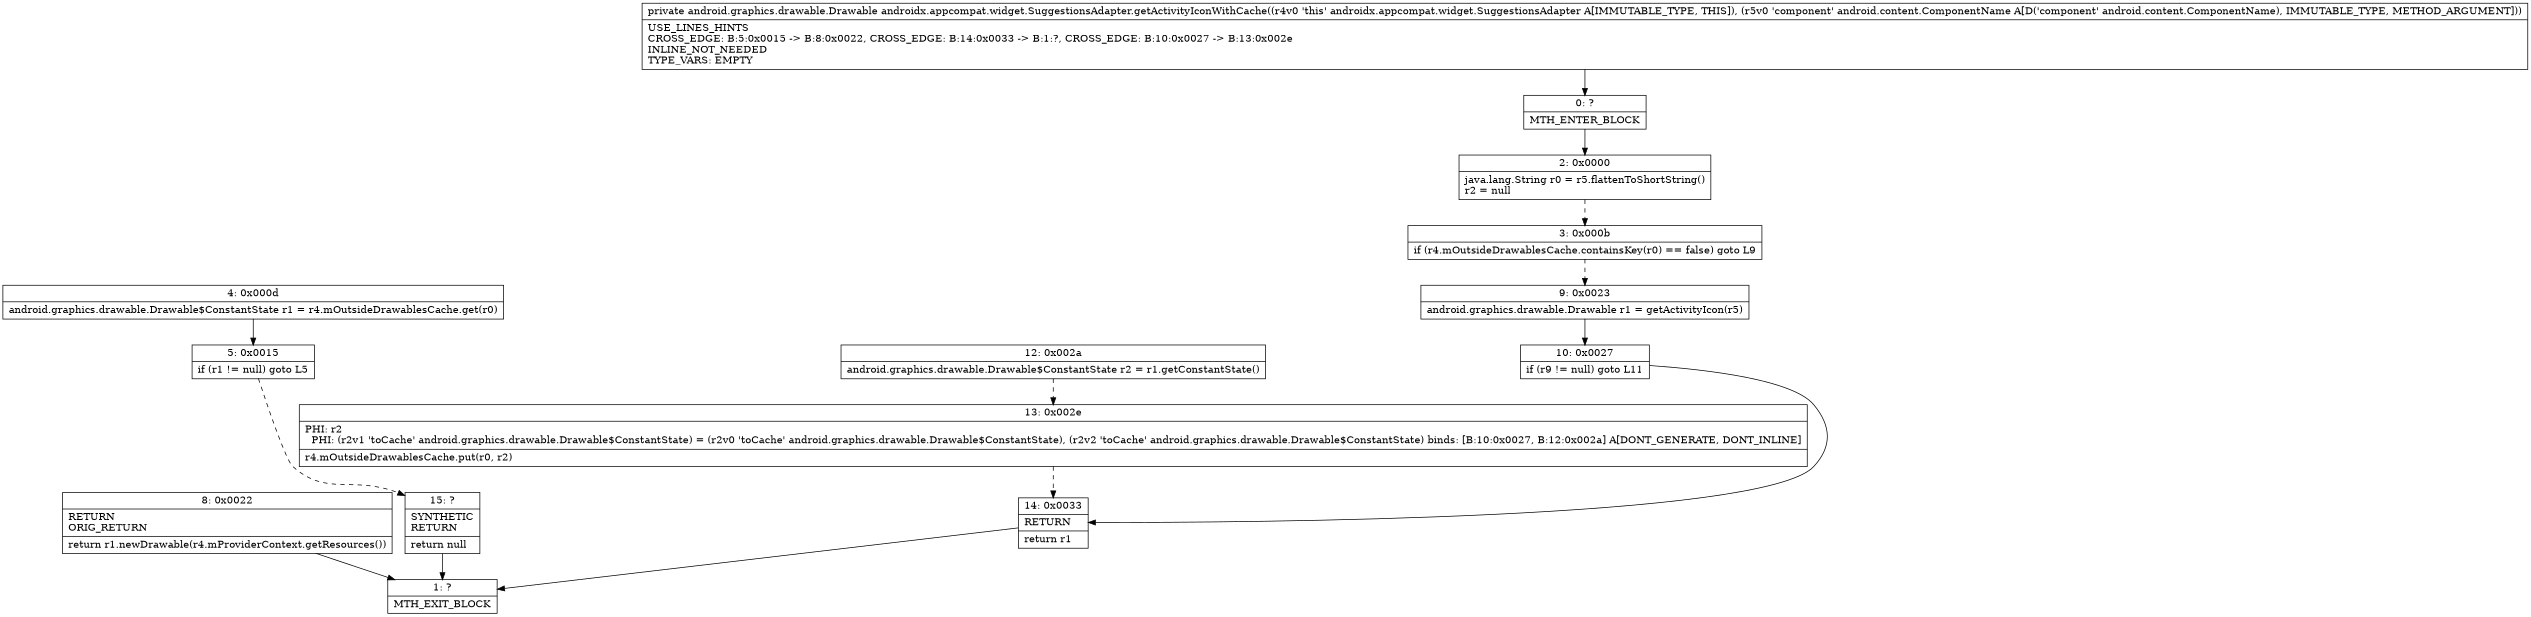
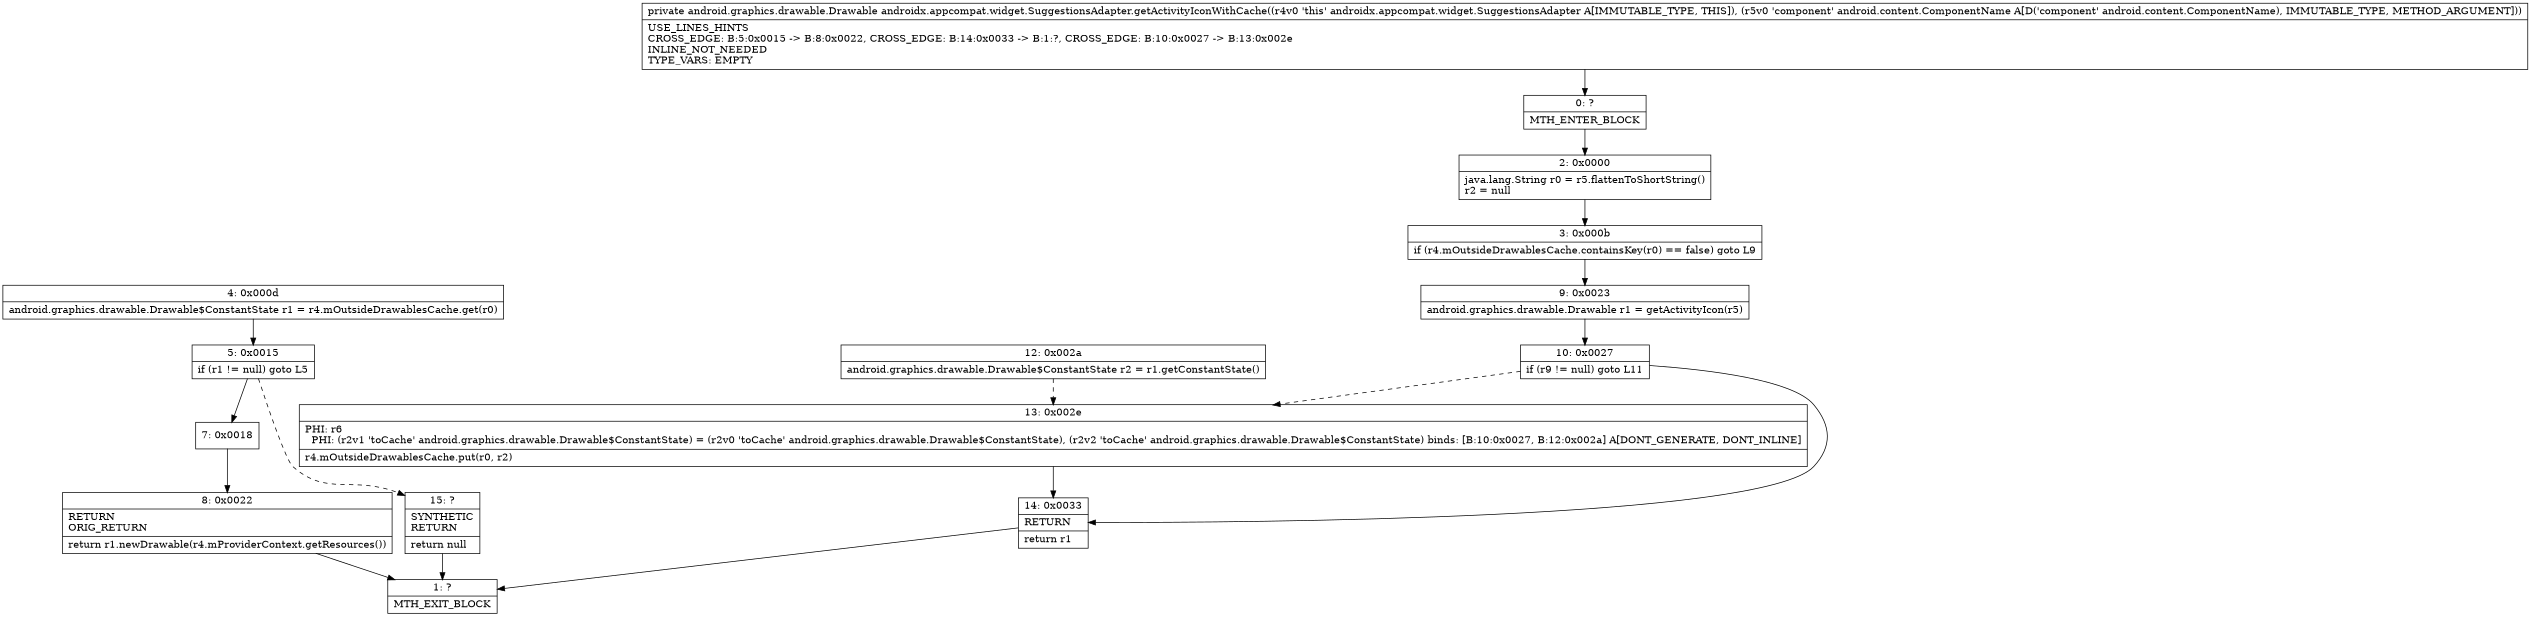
edge "2: 0x0000" -> "3: 0x000b": style dashed -> solid
edge "3: 0x000b" -> "9: 0x0023": style dashed -> solid
edge "10: 0x0027" -> "13: 0x002e": added
node "13: 0x002e": text "PHI: r2" -> "PHI: r6"
node "7: 0x0018": added
edge "13: 0x002e" -> "14: 0x0033": style dashed -> solid
